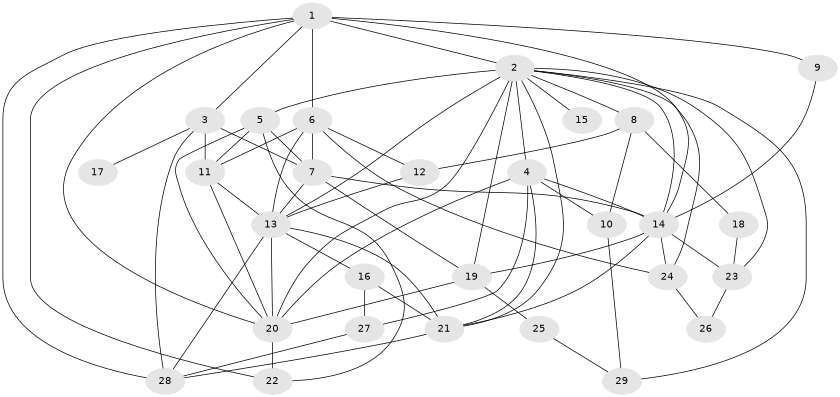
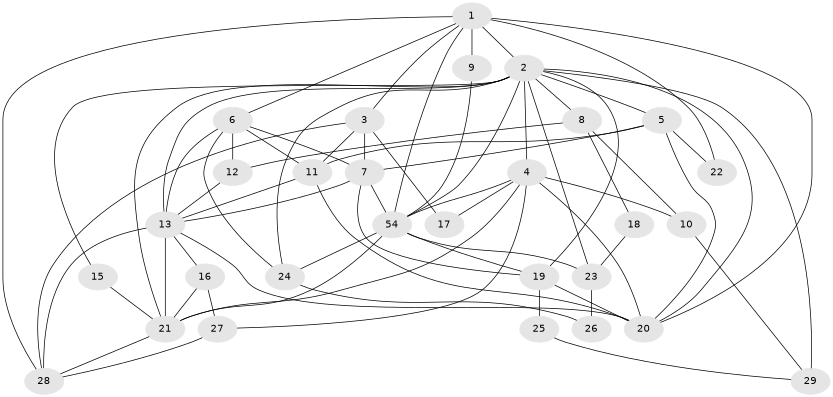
edge "4" -- "17": added
node "14": label "14" -> "54"
edge "15" -- "21": added
edge "20" -- "22": removed
